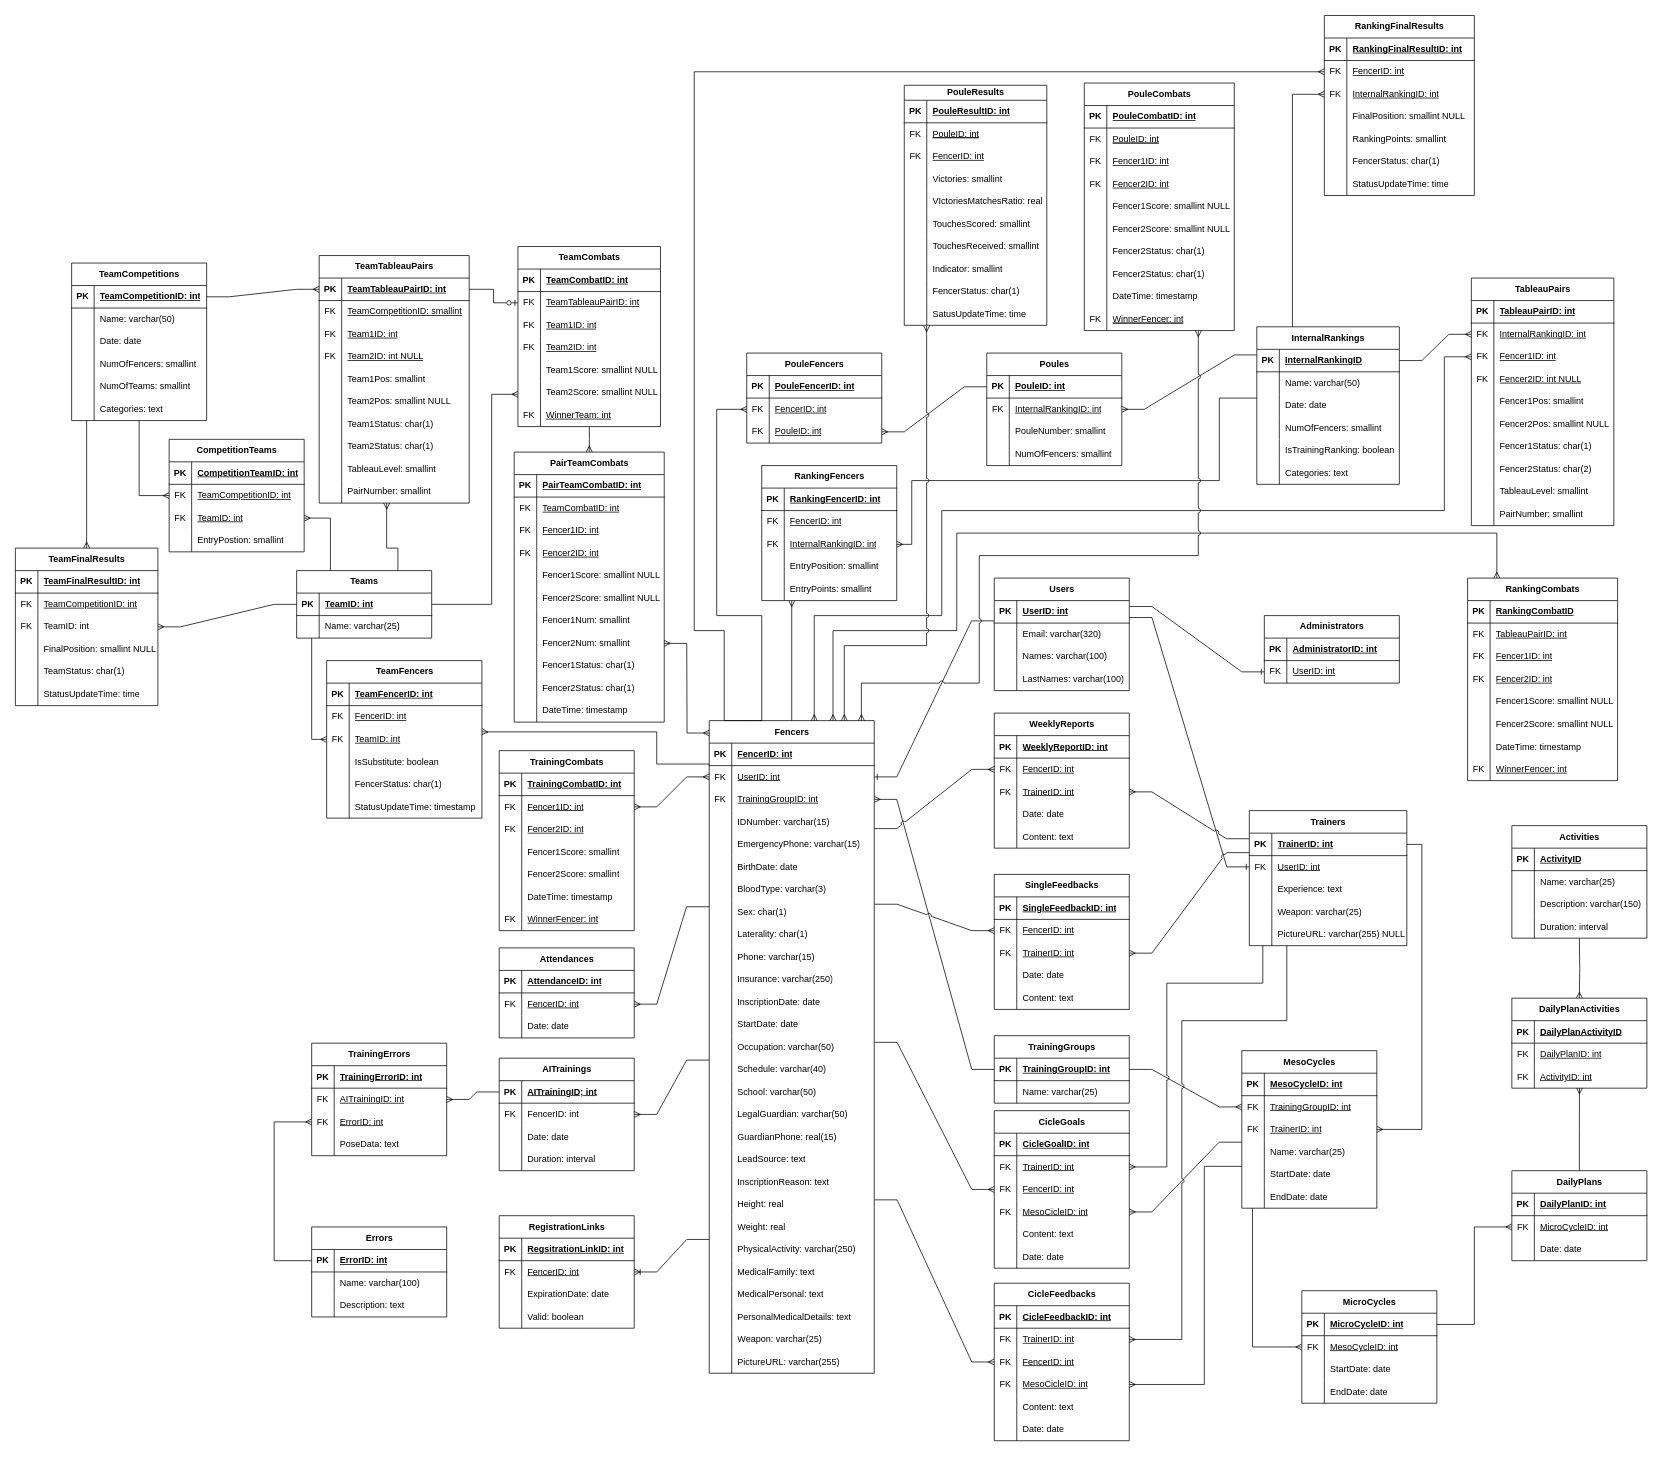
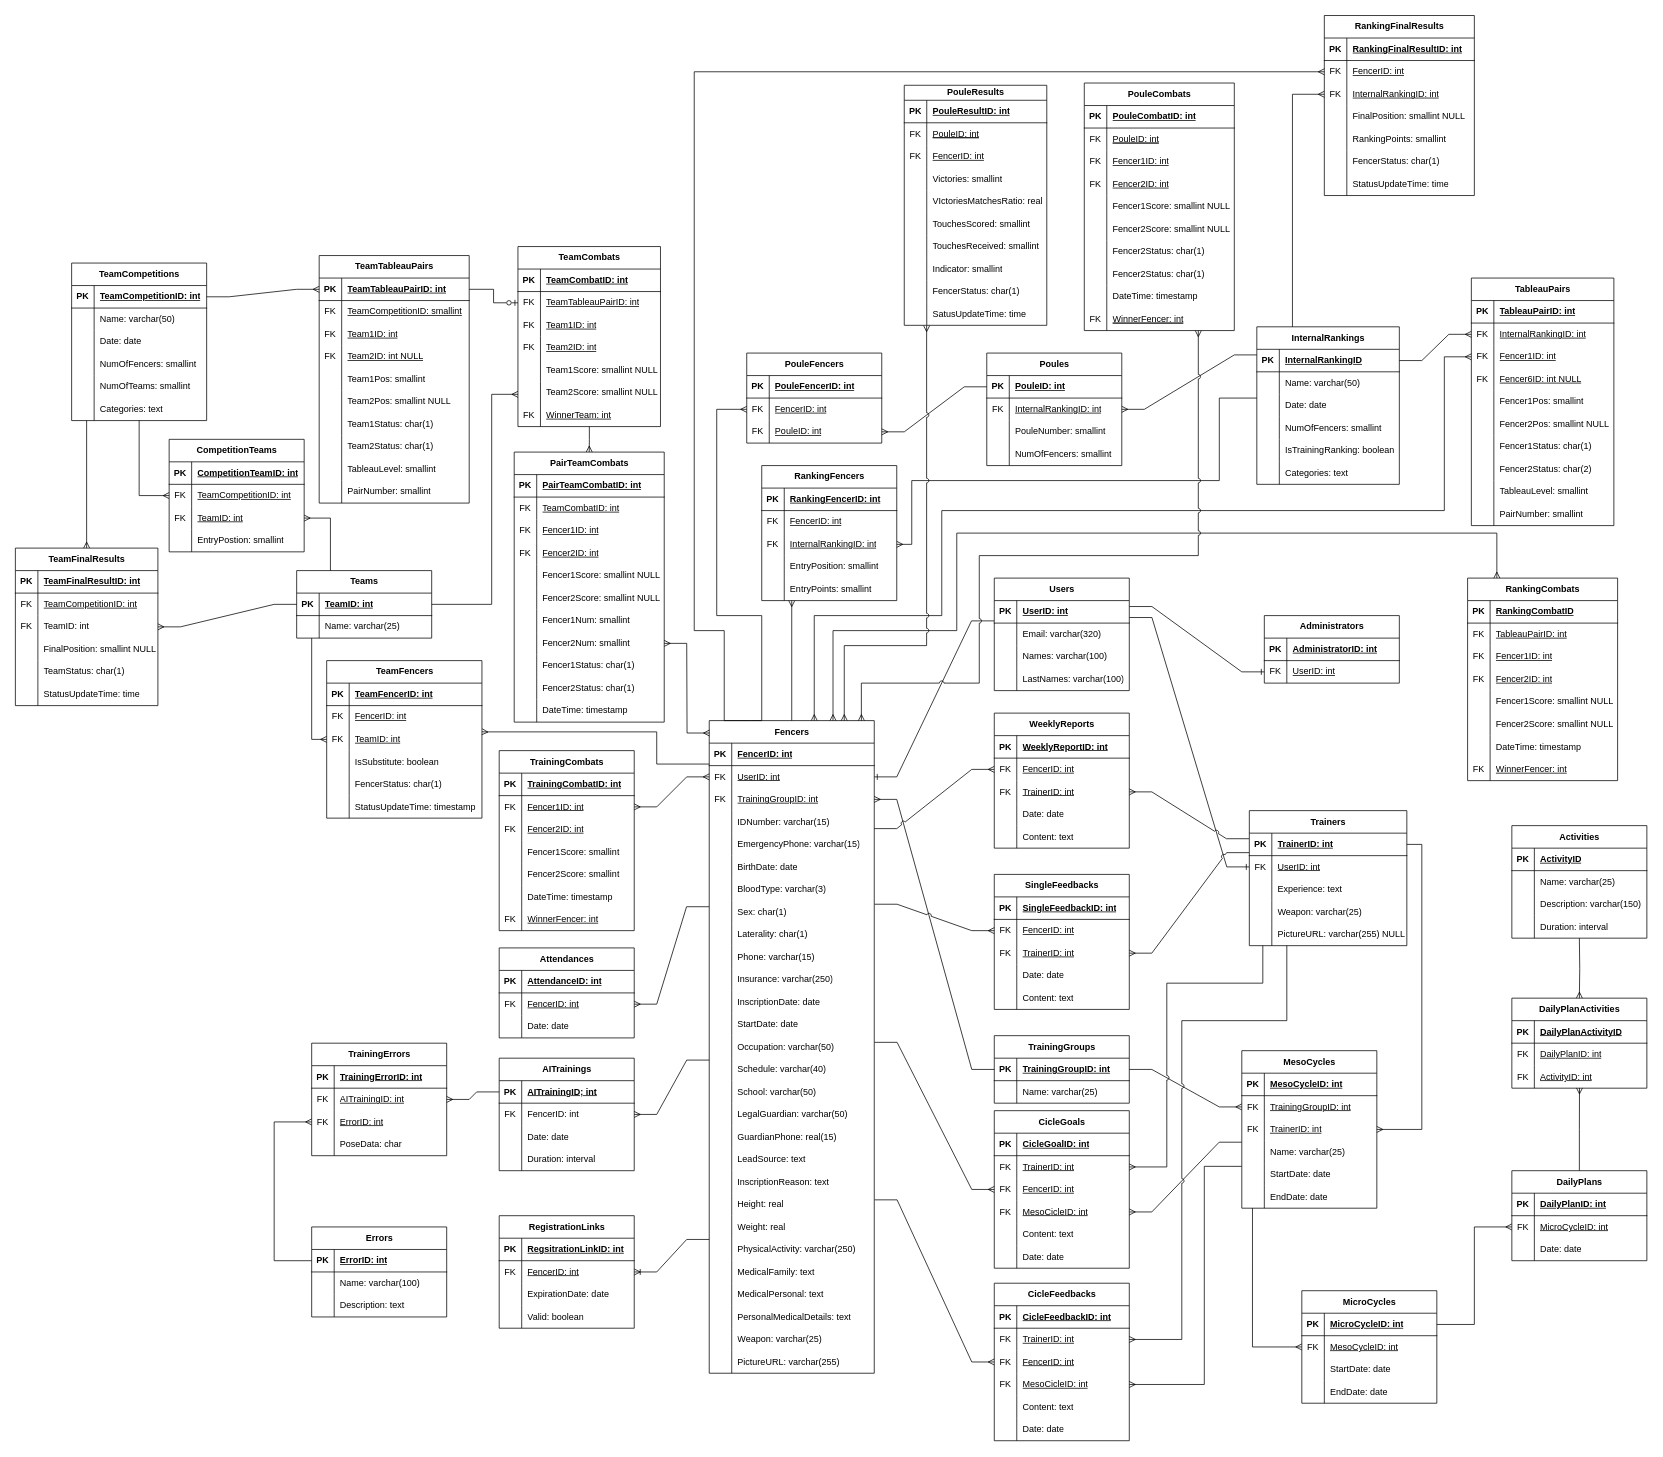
node "Fencer2ID: int NULL": label "Fencer2ID: int NULL" -> "Fencer6ID: int NULL"
edge "Teams" -> "TeamTableauPairs": removed
node "PoseData: text": label "PoseData: text" -> "PoseData: char"
